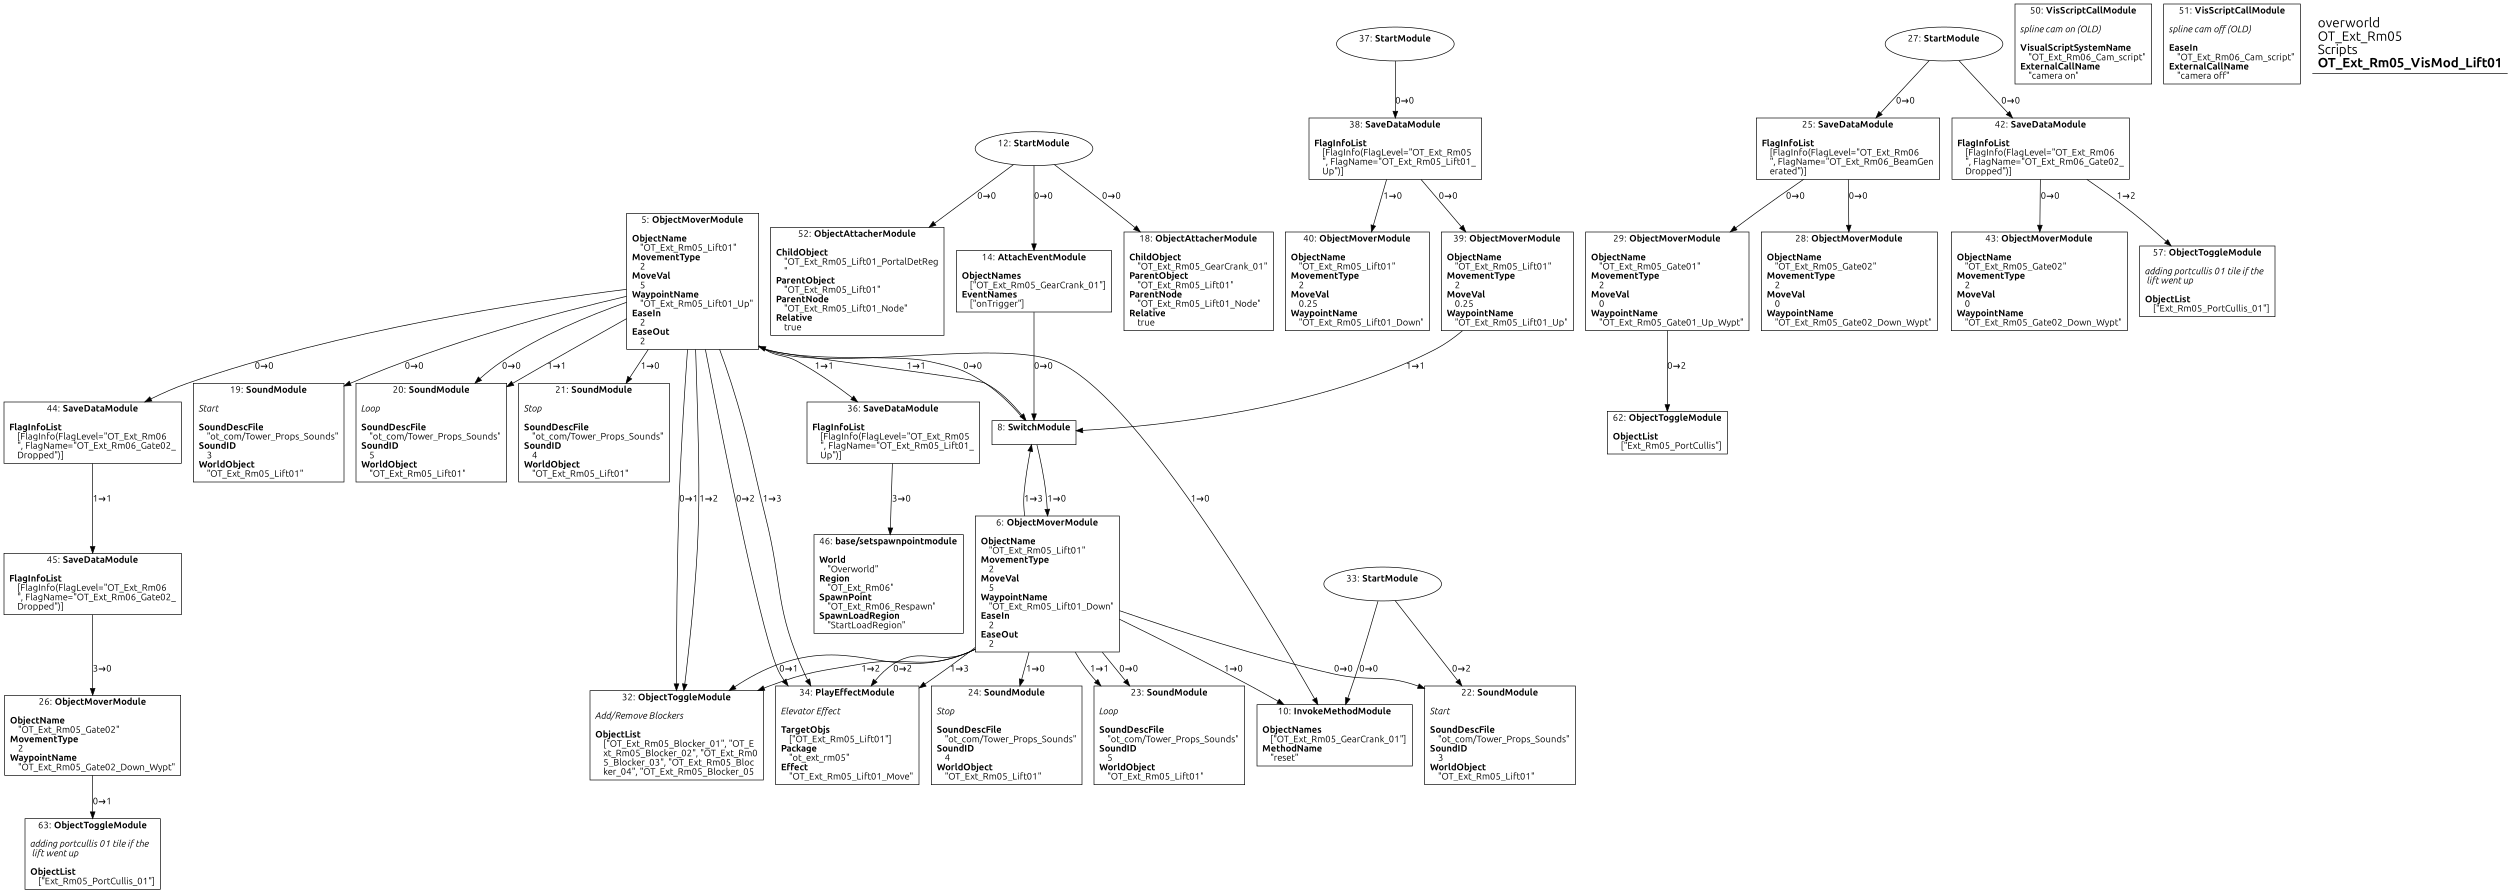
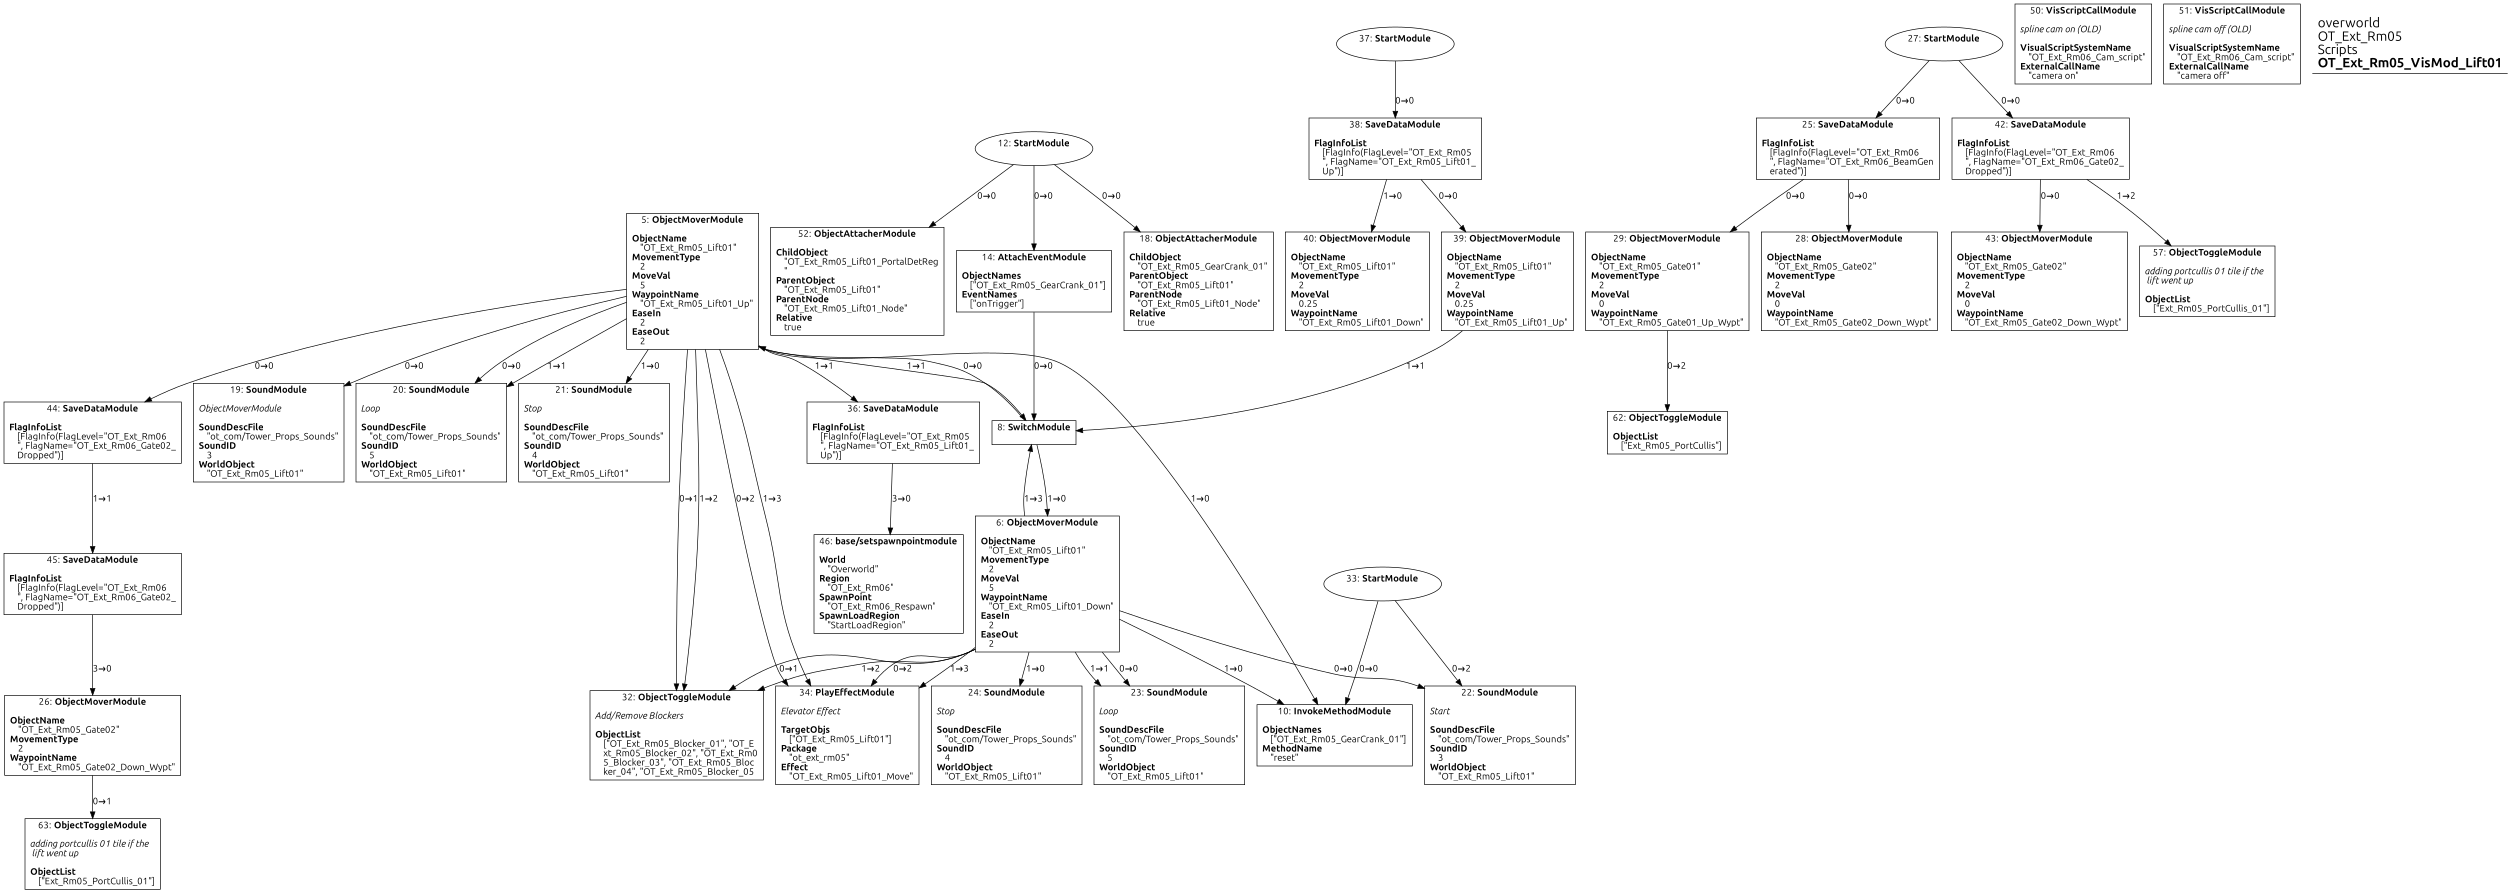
node "51:": text "EaseIn" -> "VisualScriptSystemName"
node "19:": text "Start" -> "ObjectMoverModule"
